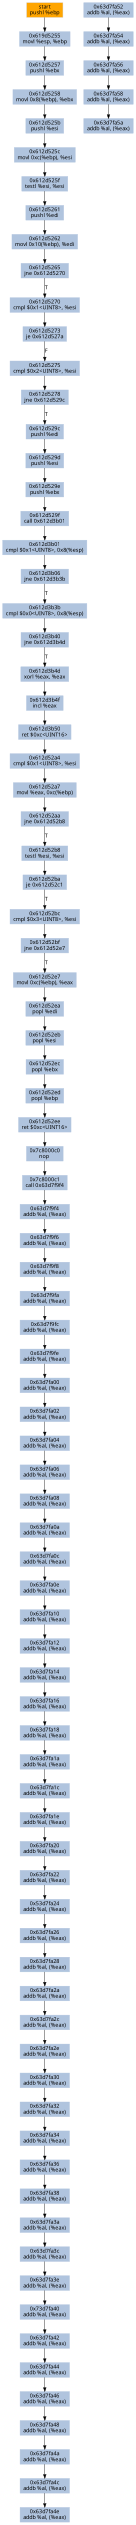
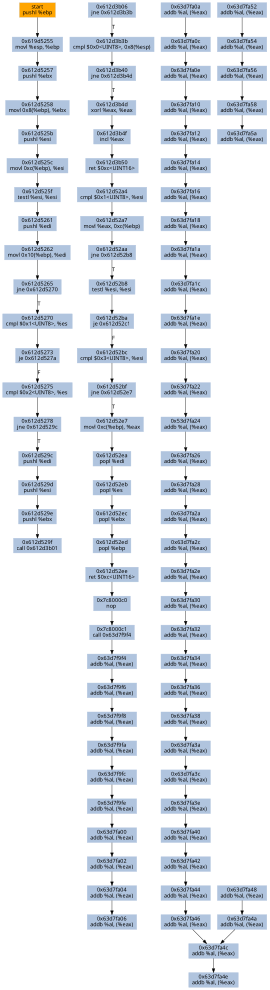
node "0x612d3b01 cmpl $0x1<UINT8>, 0x8(%esp)": removed
edge "0x612d52ba je 0x612d52c1" -> "0x612d52bc cmpl $0x3<UINT8>, %esi": label "T" -> "F"
node "0x63d7fa08 addb %al, (%eax)": removed
node "0x73d7fa40 addb %al, (%eax)": label "0x73d7fa40 addb %al, (%eax)" -> "0x63d7fa40 addb %al, (%eax)"
edge "0x63d7fa46 addb %al, (%eax)" -> "0x63d7fa48 addb %al, (%eax)": now "0x63d7fa46 addb %al, (%eax)" -> "0x63d7fa4c addb %al, (%eax)"
